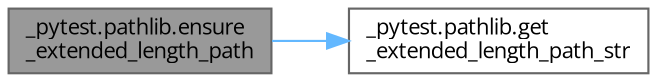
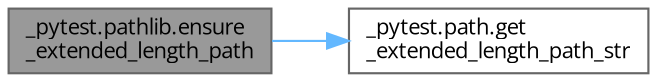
node "_pytest.pathlib.get _extended_length_path_str": label "_pytest.pathlib.get _extended_length_path_str" -> "_pytest.path.get _extended_length_path_str"
